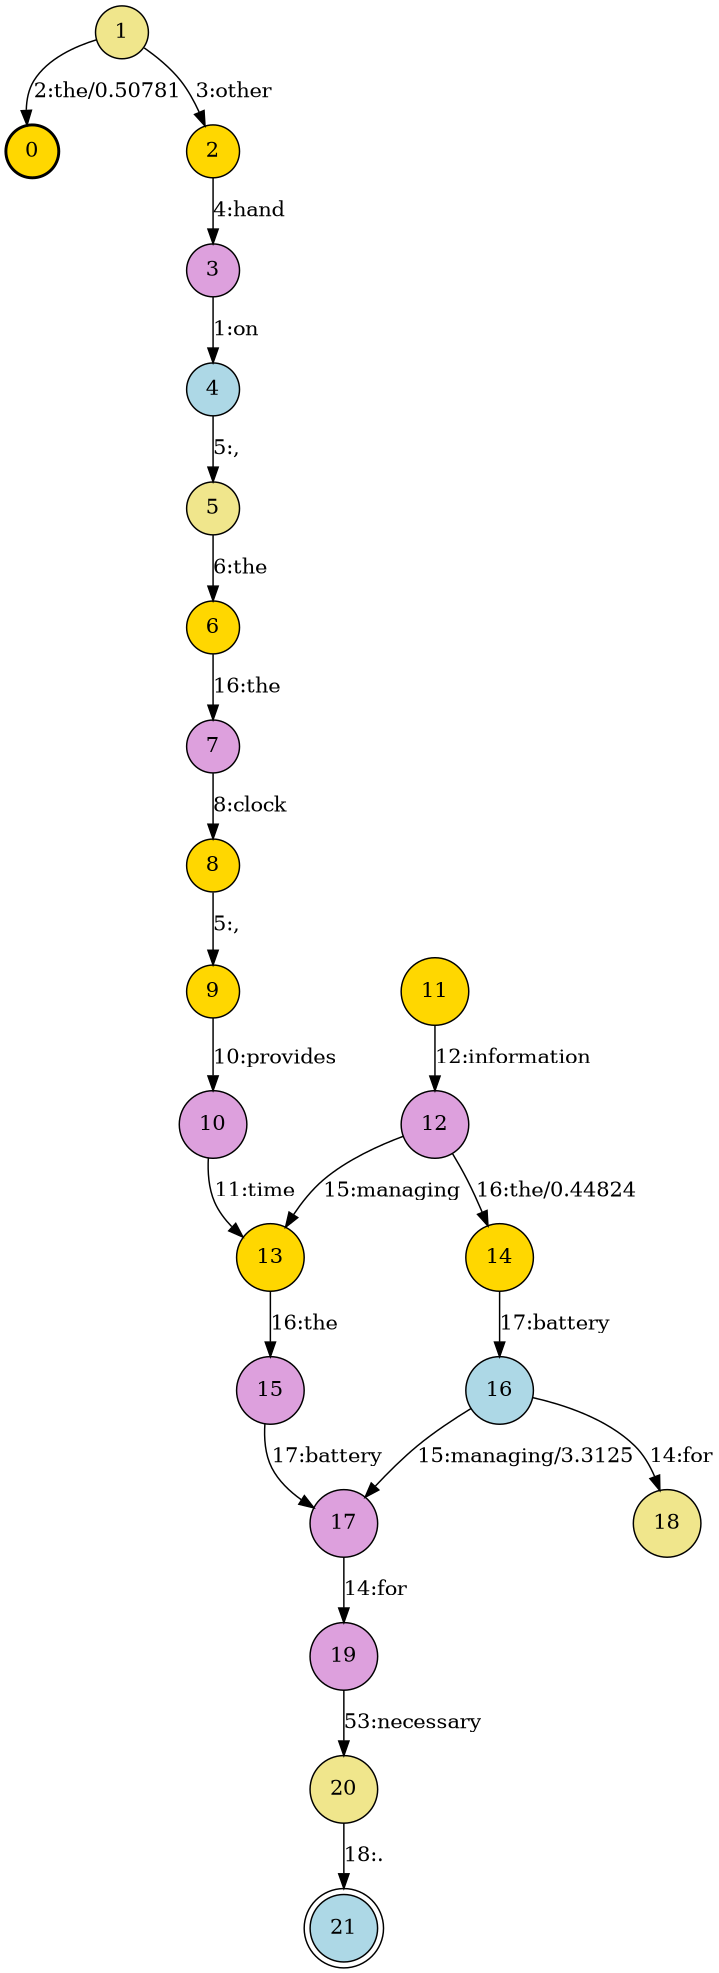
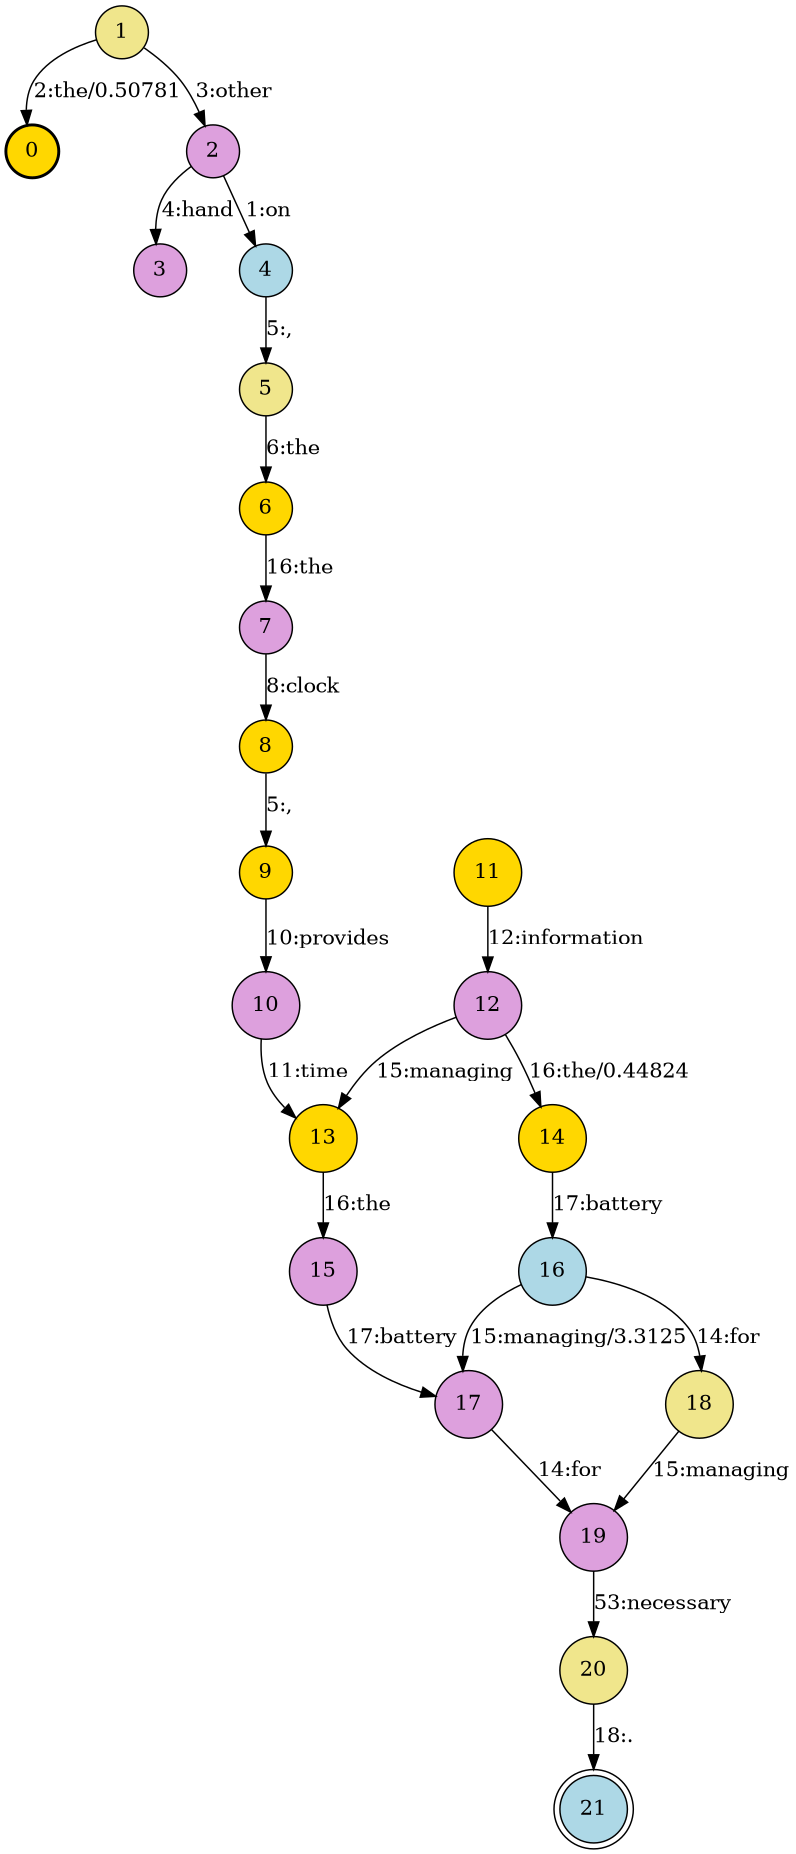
node "2": fillcolor gold -> plum
edge "3" -> "4": now "2" -> "4"
edge "18" -> "19": added, label "15:managing"
